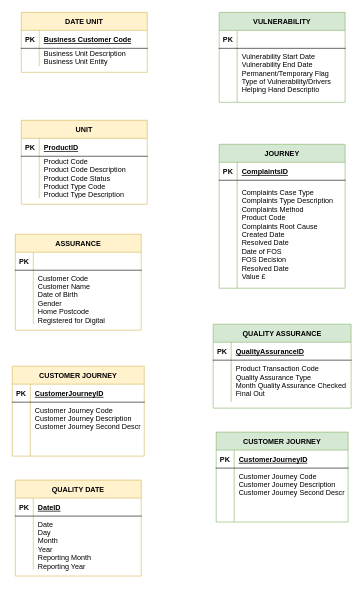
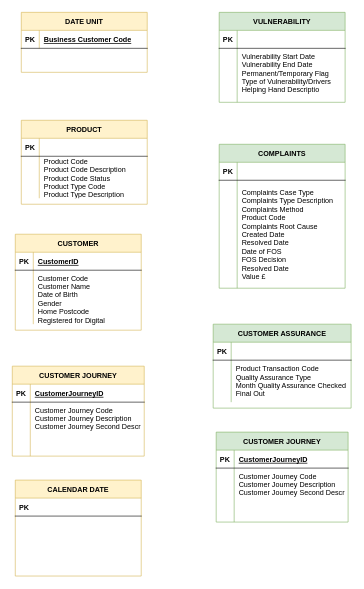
node "Business Unit Description Business Unit Entity": removed
node "UNIT": label "UNIT" -> "PRODUCT"
node "ProductID": removed
node "JOURNEY": label "JOURNEY" -> "COMPLAINTS"
node "ComplaintsID": removed
node "ASSURANCE": label "ASSURANCE" -> "CUSTOMER"
node "CustomerID": added
node "QUALITY ASSURANCE": label "QUALITY ASSURANCE" -> "CUSTOMER ASSURANCE"
node "QualityAssuranceID": removed
node "QUALITY DATE": label "QUALITY DATE" -> "CALENDAR DATE"
node "DateID": removed
node "Date Day Month Year Reporting Month Reporting Year": removed
